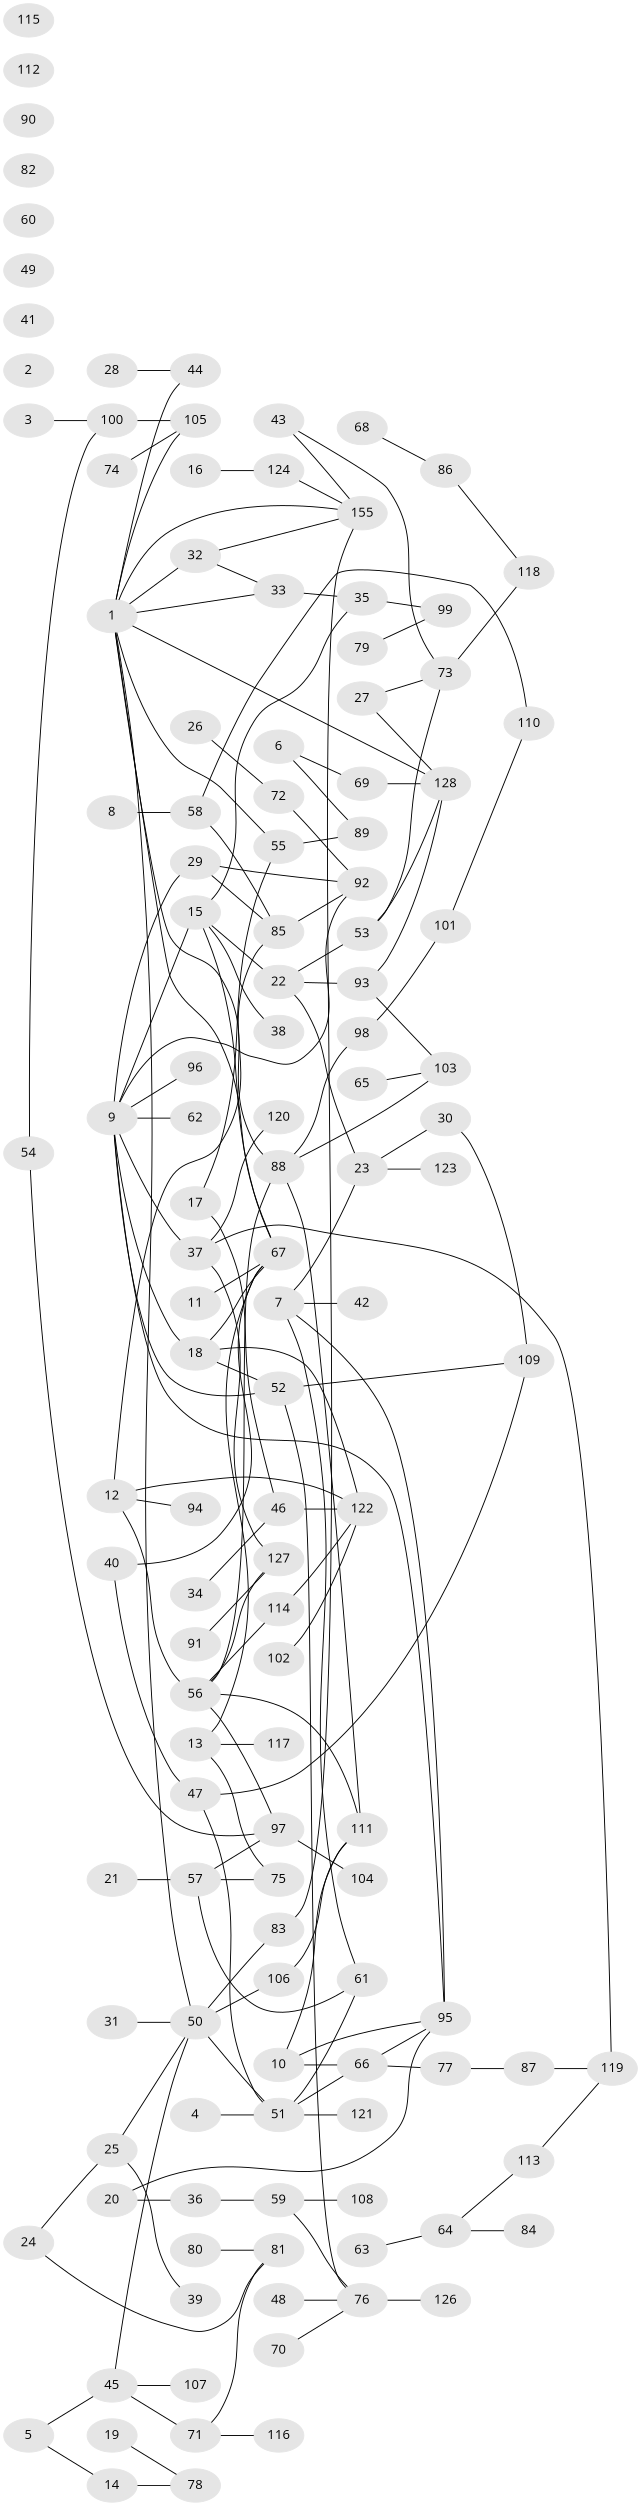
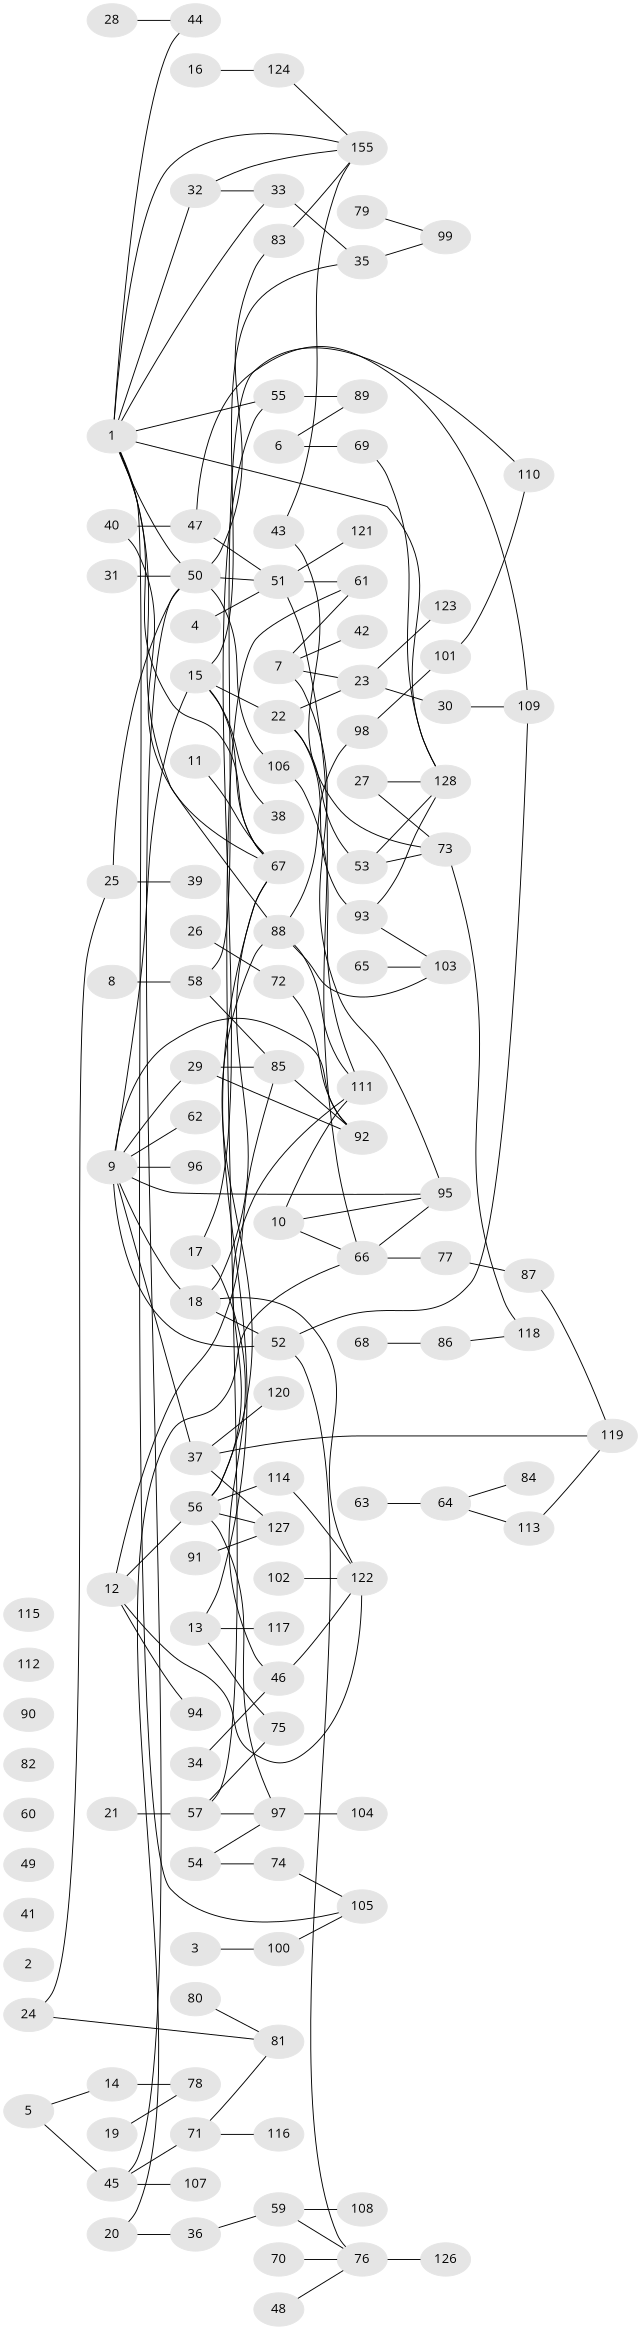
edge "100" -- "54": now "74" -- "54"
edge "95" -- "20": now "66" -- "20"
